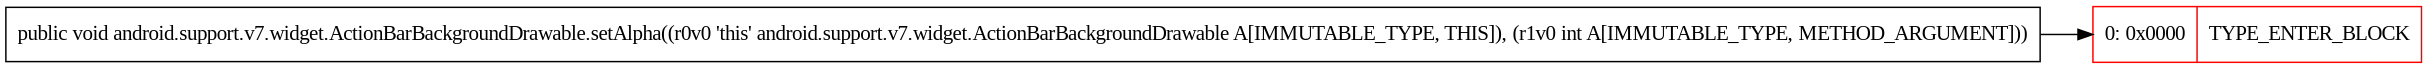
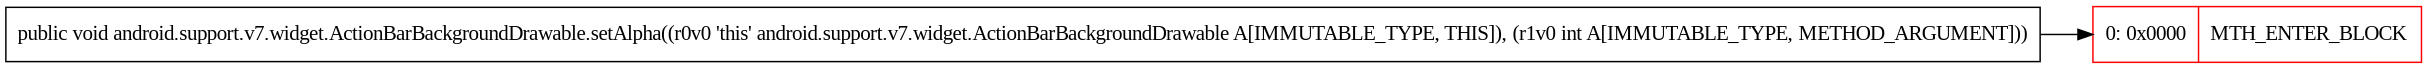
node "0: 0x0000": text "TYPE_ENTER_BLOCK" -> "MTH_ENTER_BLOCK"
